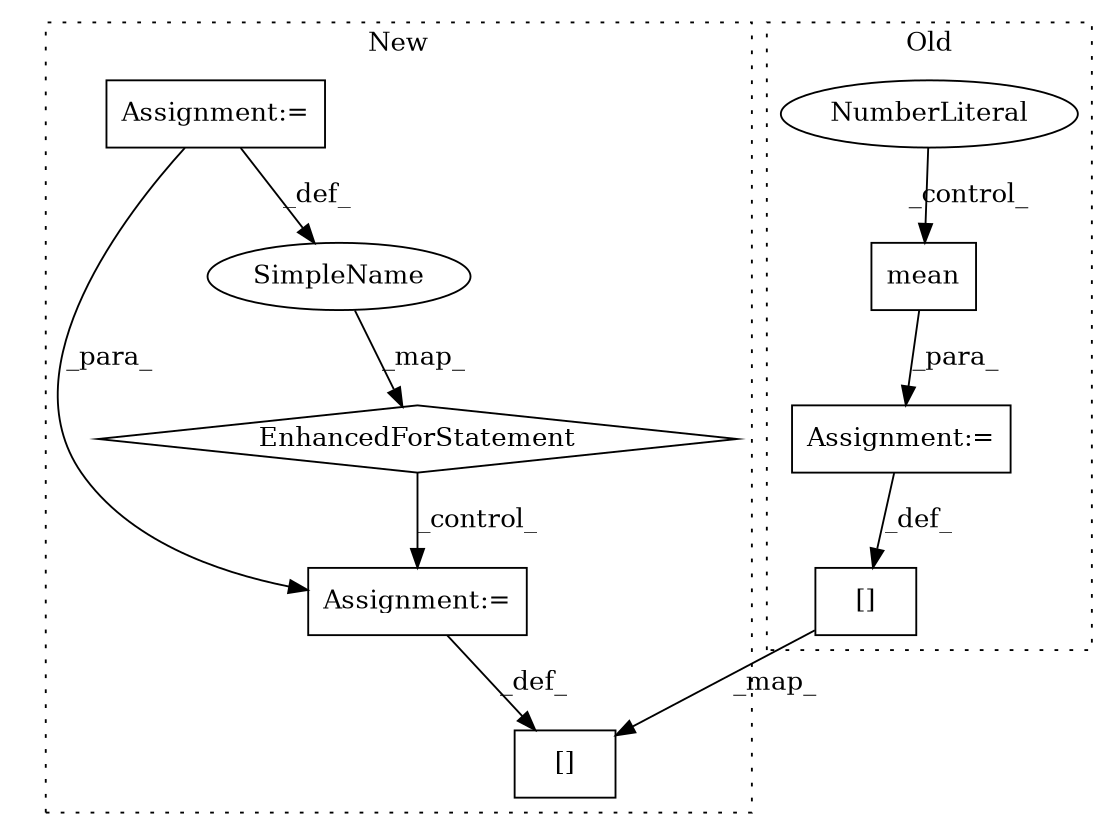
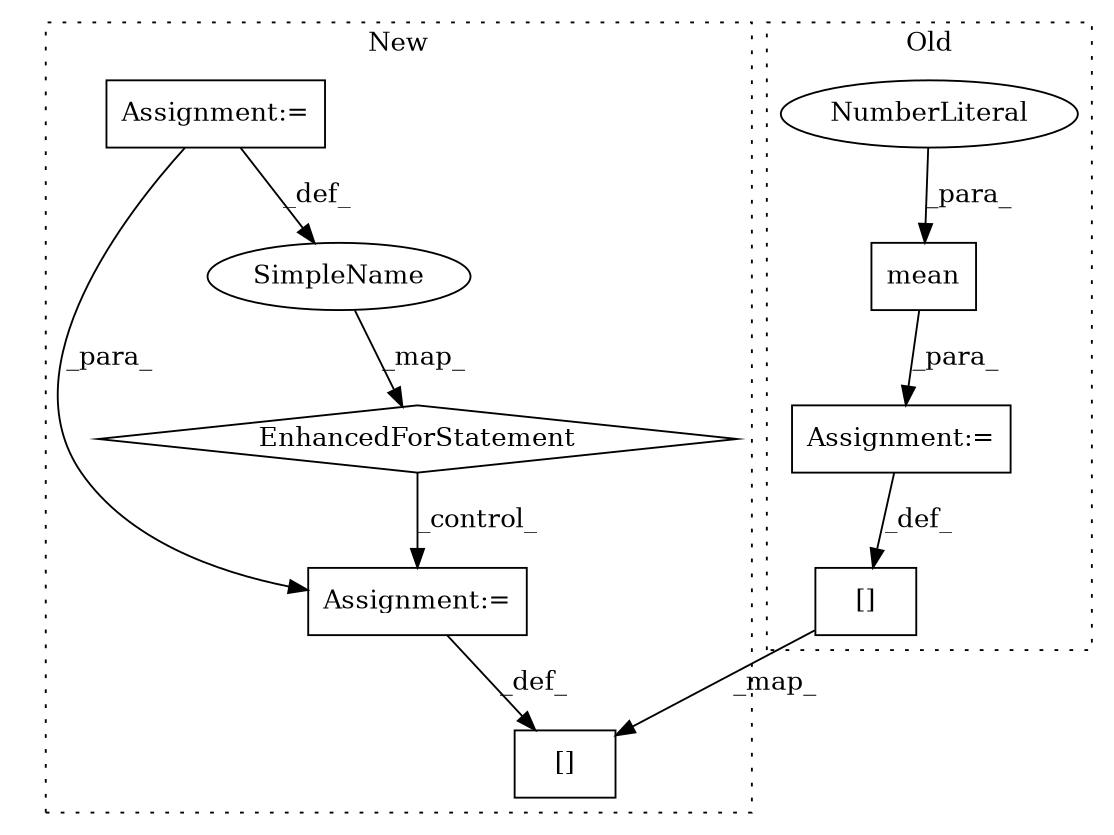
edge "NumberLiteral" -> "mean": label "_control_" -> "_para_"
